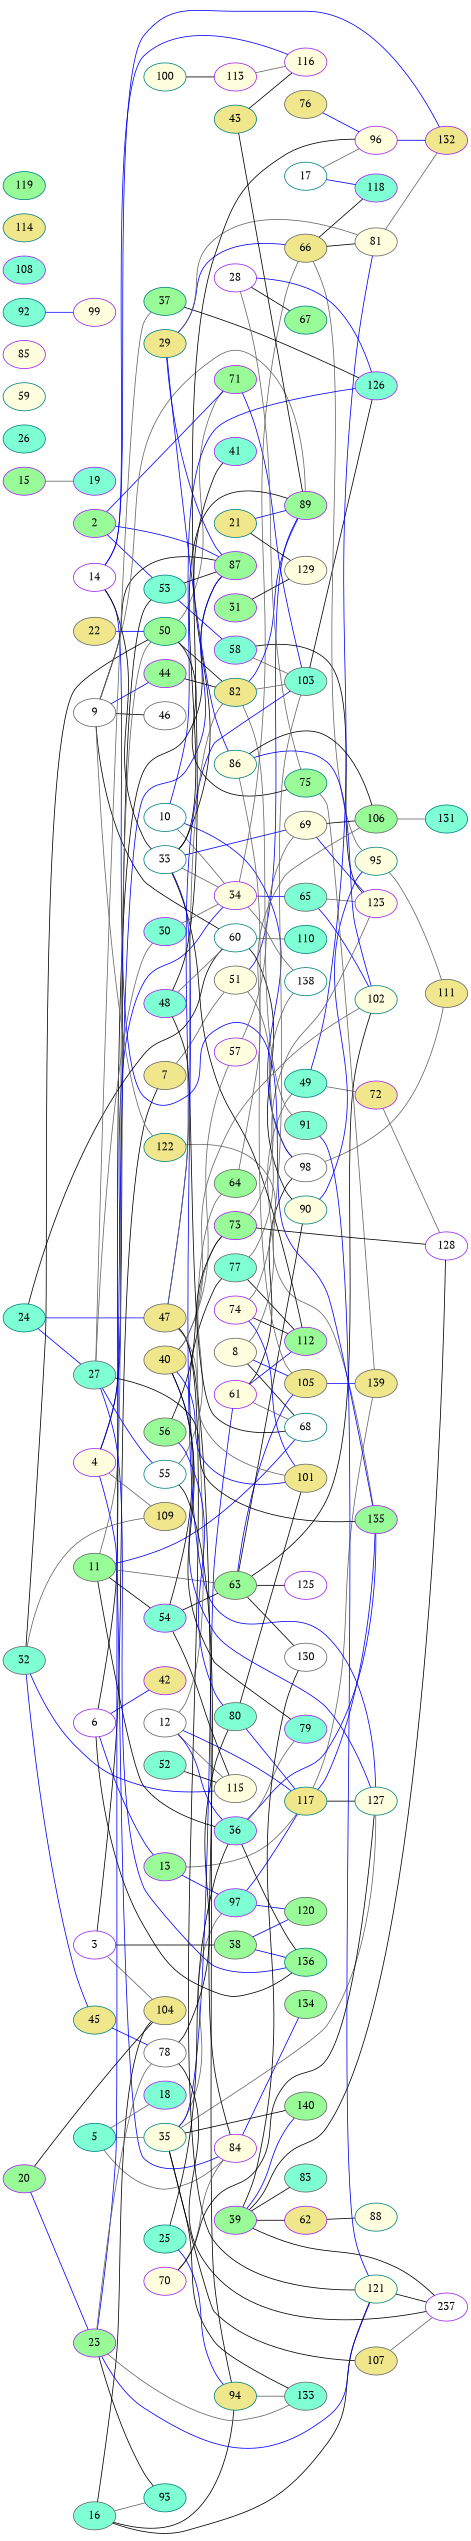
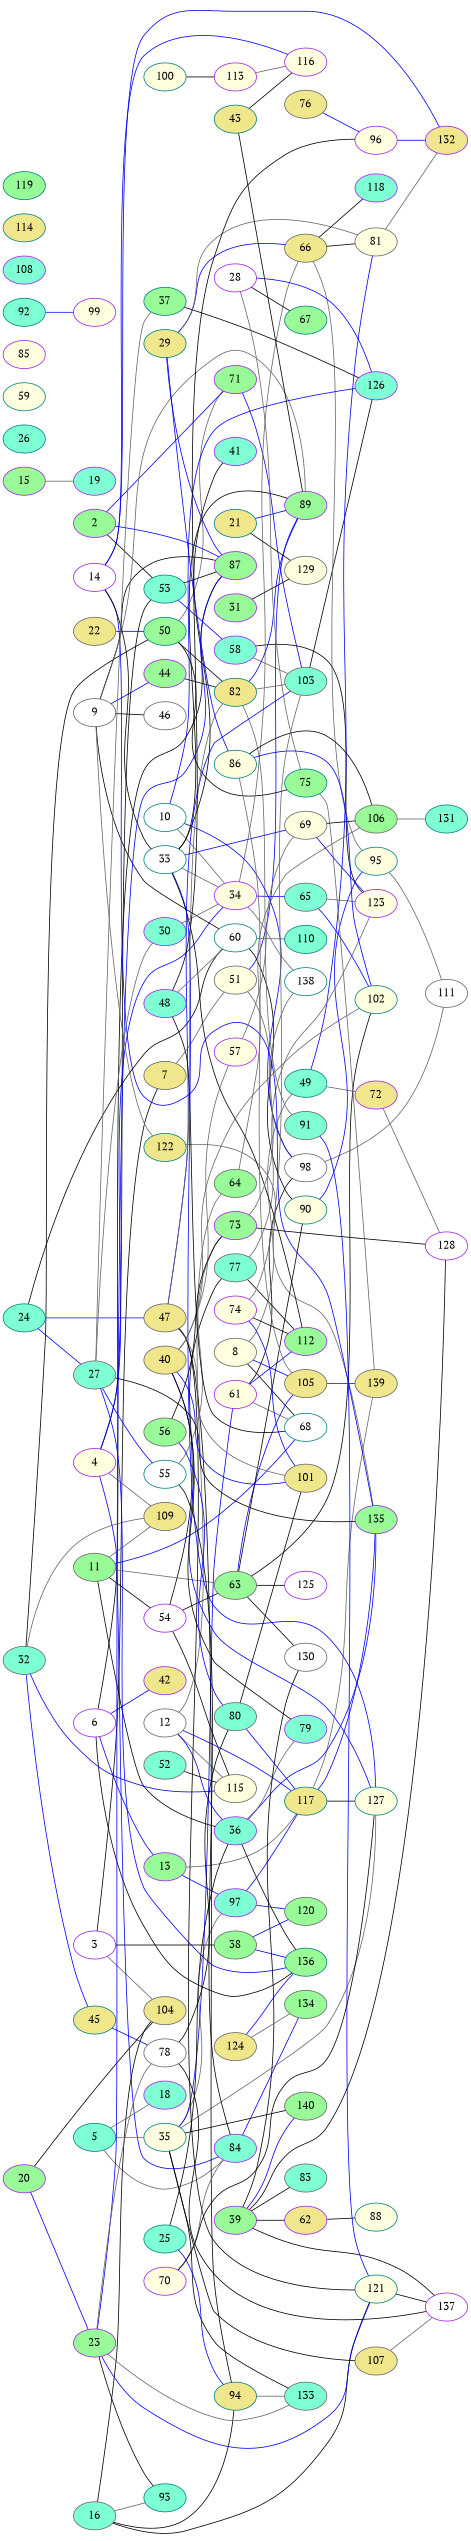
node "17": removed
edge "2" -- "53": color blue -> black
node "111": fillcolor khaki -> white
edge "50" -- "11": now "109" -- "11"
node "54": fillcolor aquamarine -> white
node "124": added
node "84": fillcolor lightyellow -> aquamarine
node "237": label "237" -> "137"
